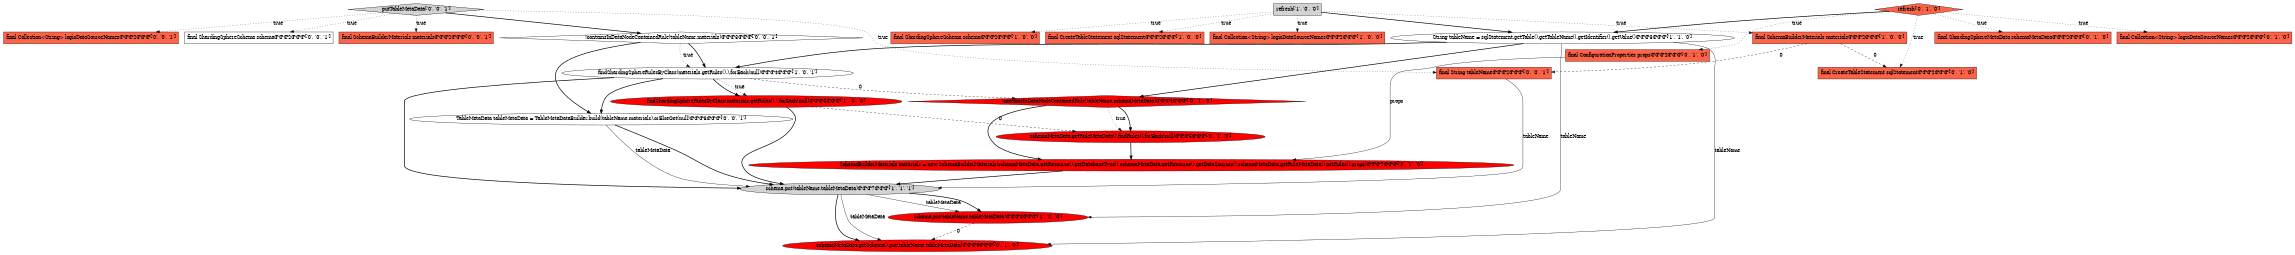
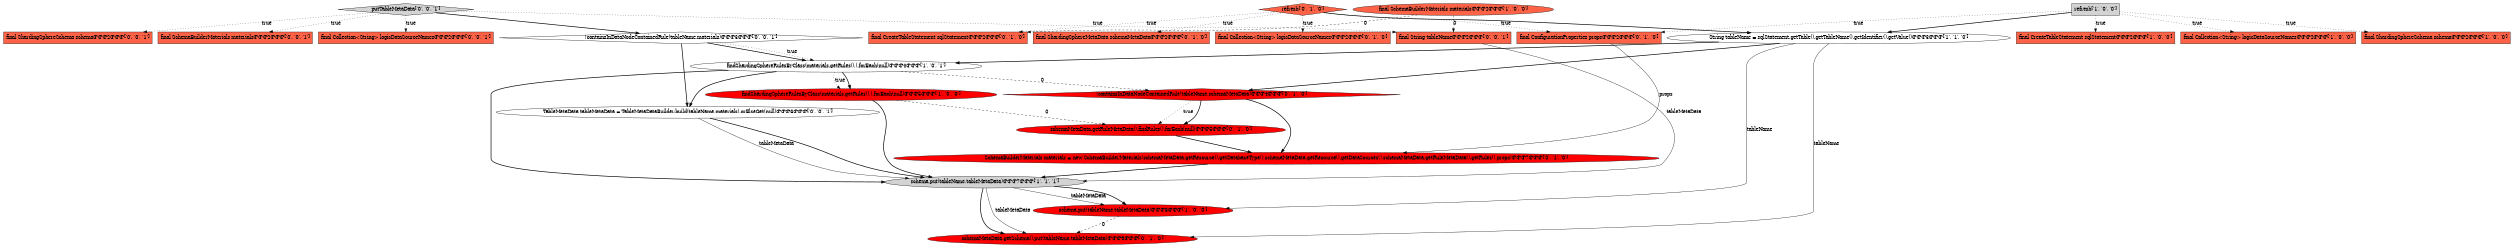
edge "refresh['1', '0', '0']" -> "final SchemaBuilderMaterials materials@@@2@@@['1', '0', '0']": now "refresh['1', '0', '0']" -> "final ConfigurationProperties props@@@2@@@['0', '1', '0']"
node "final ShardingSphereSchema schema@@@2@@@['0', '0', '1']": fillcolor white -> tomato
node "final SchemaBuilderMaterials materials@@@2@@@['1', '0', '0']": shape box -> ellipse
edge "final String tableName@@@2@@@['0', '0', '1']" -> "schema.put(tableName,tableMetaData)@@@7@@@['1', '1', '1']": label "tableName" -> "tableMetaData"
